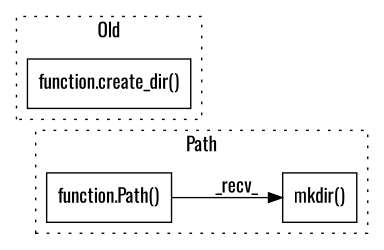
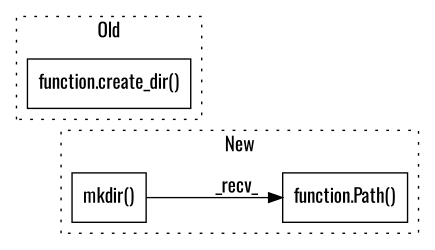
cluster "Path": label "Path" -> "New"
edge "function.Path()" -> "mkdir()": reversed
